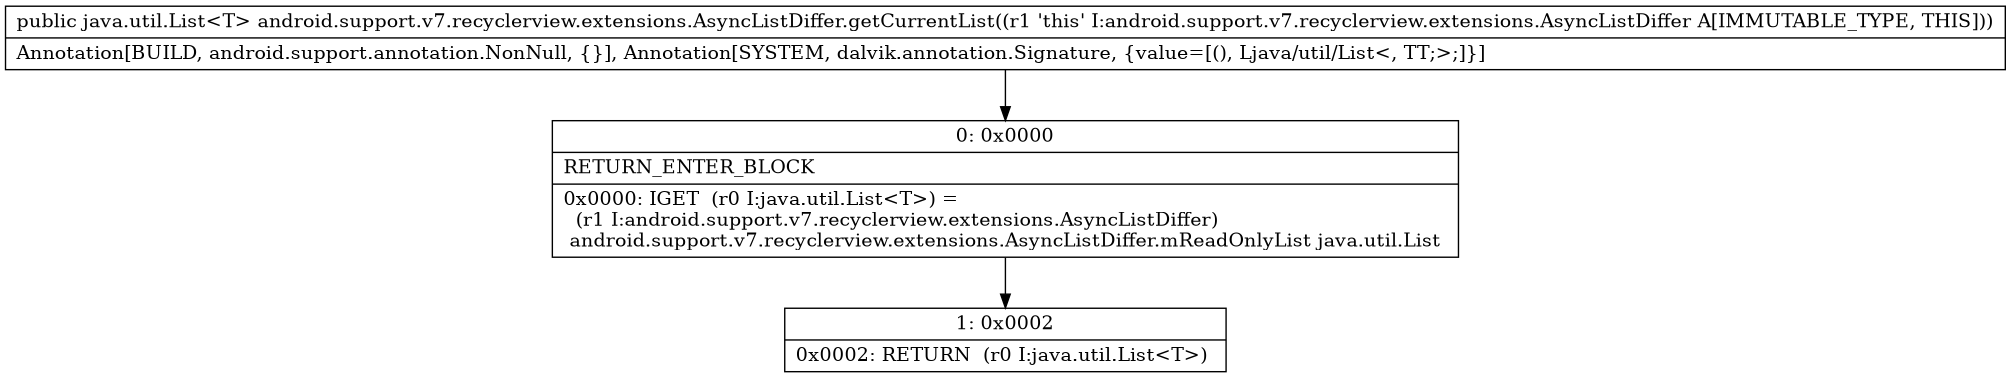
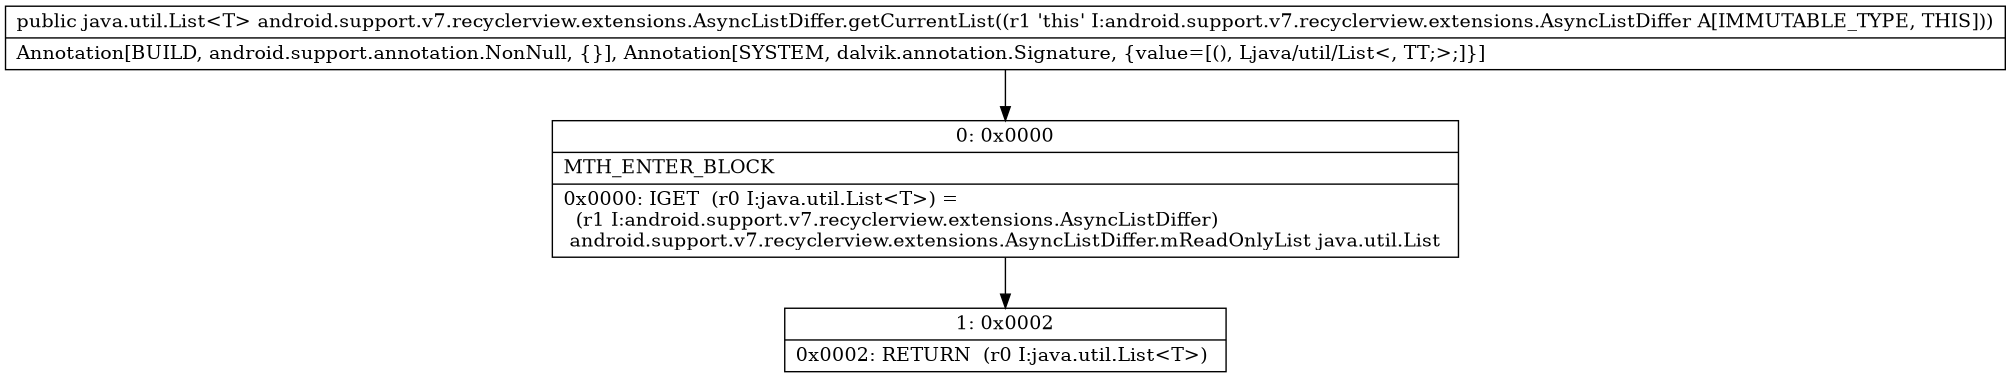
node "0: 0x0000": text "RETURN_ENTER_BLOCK" -> "MTH_ENTER_BLOCK"
